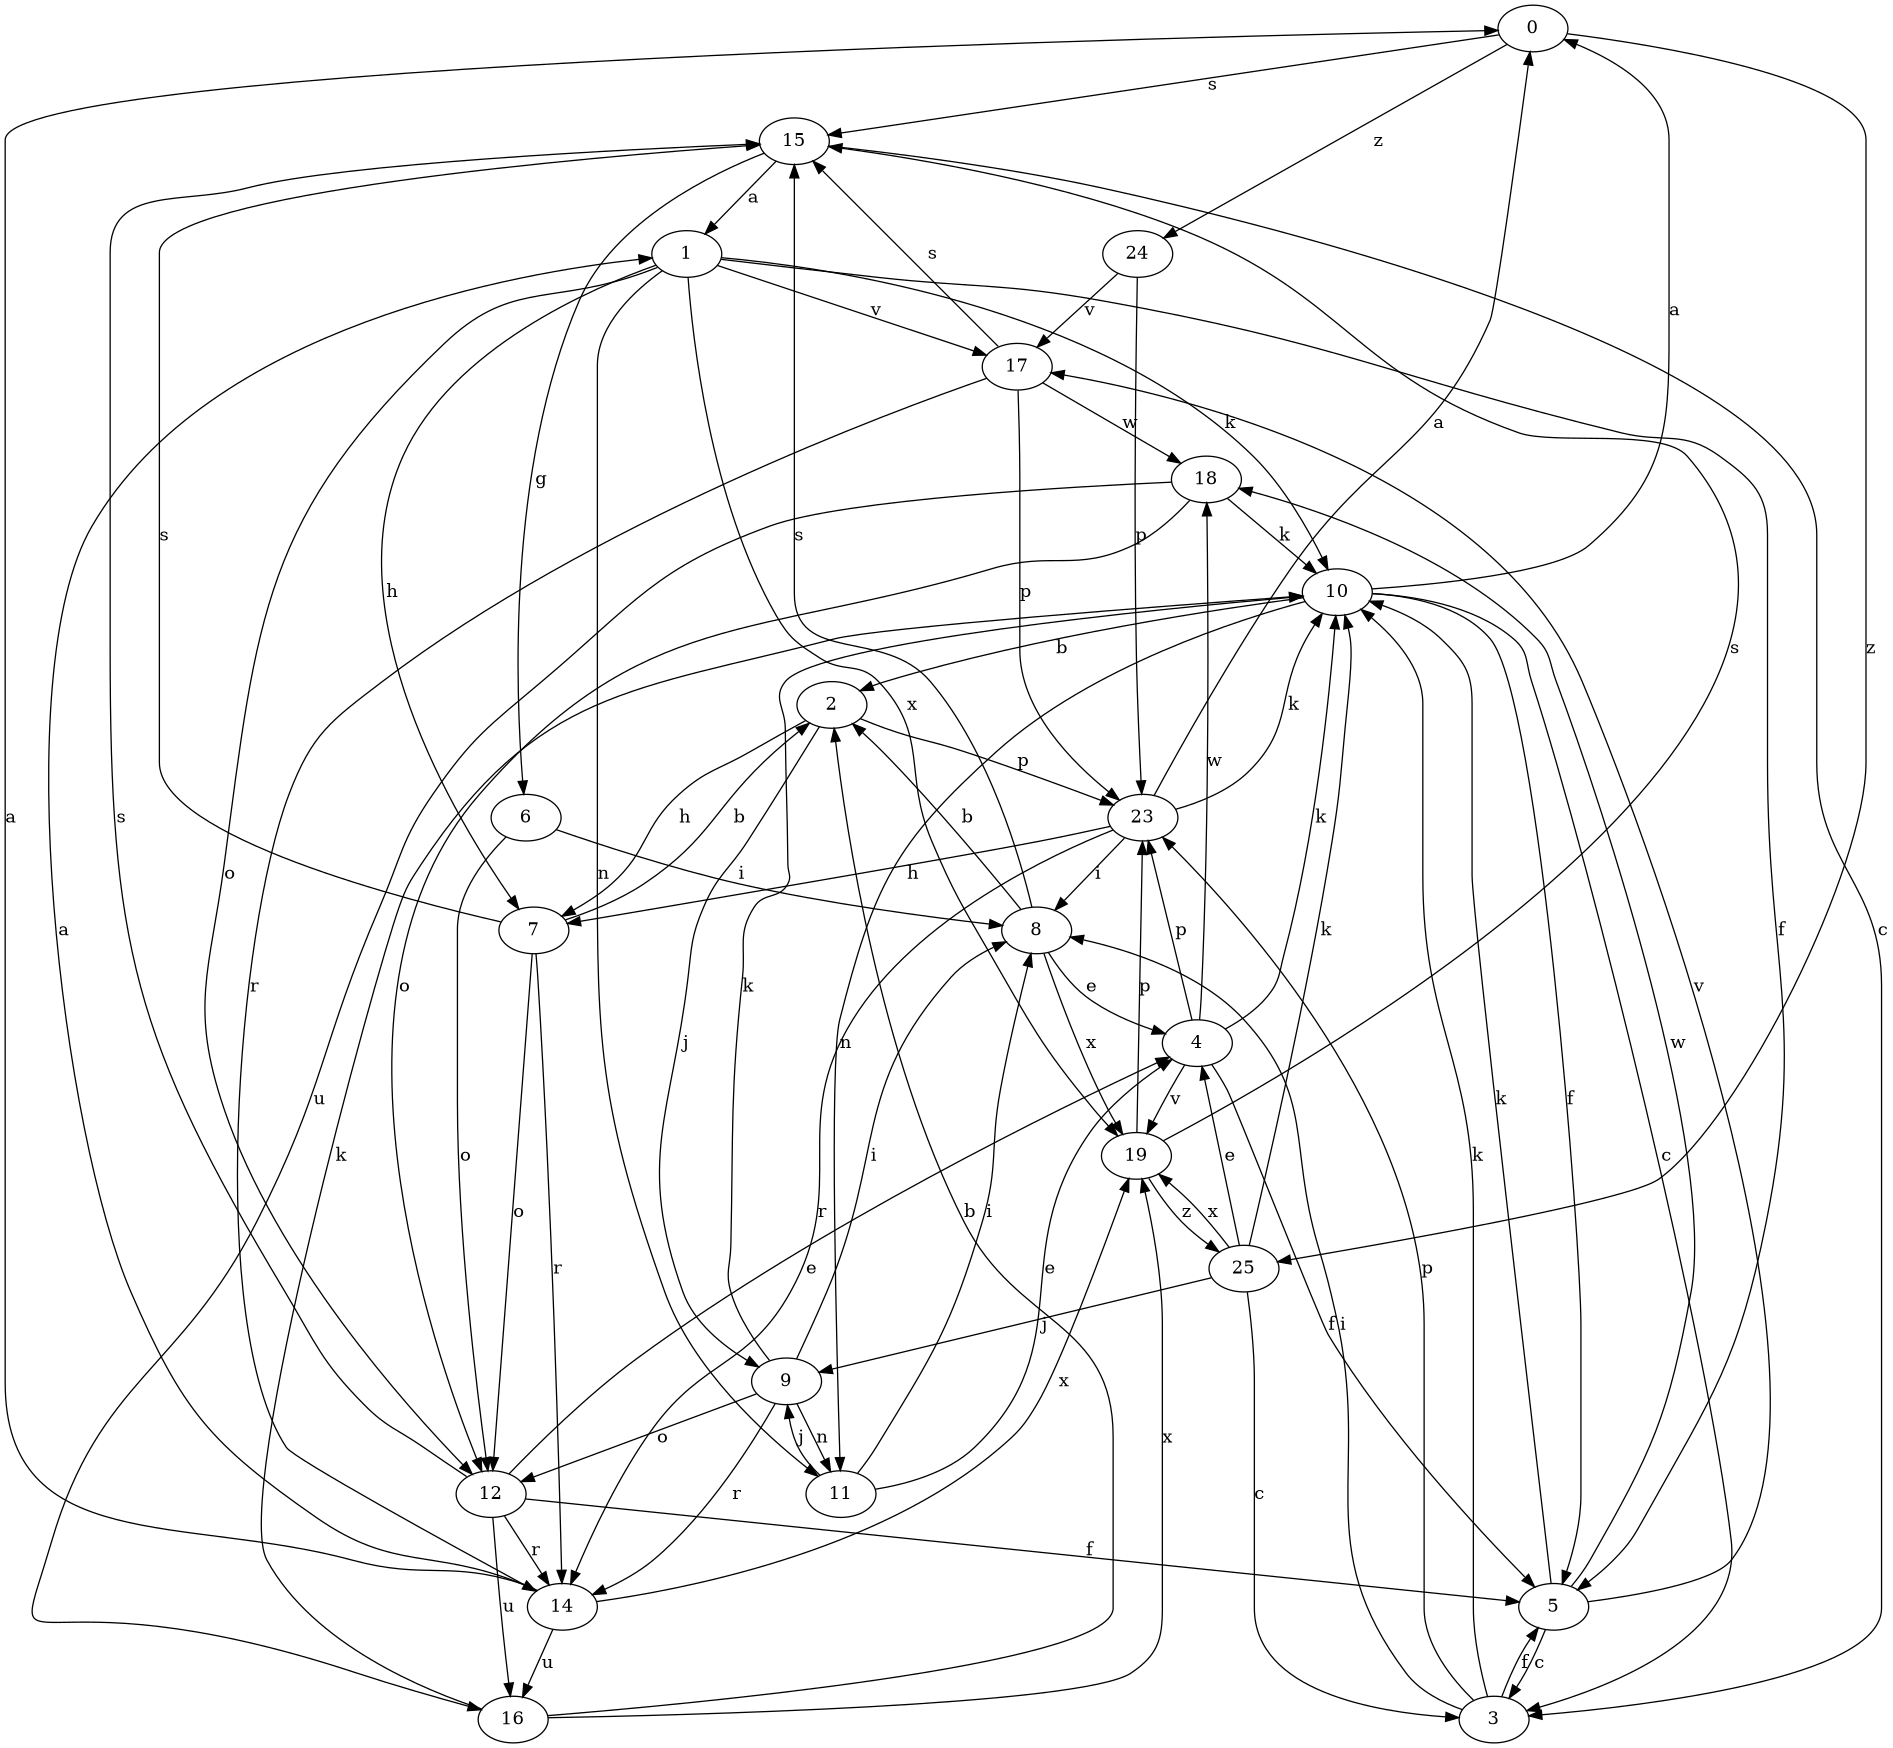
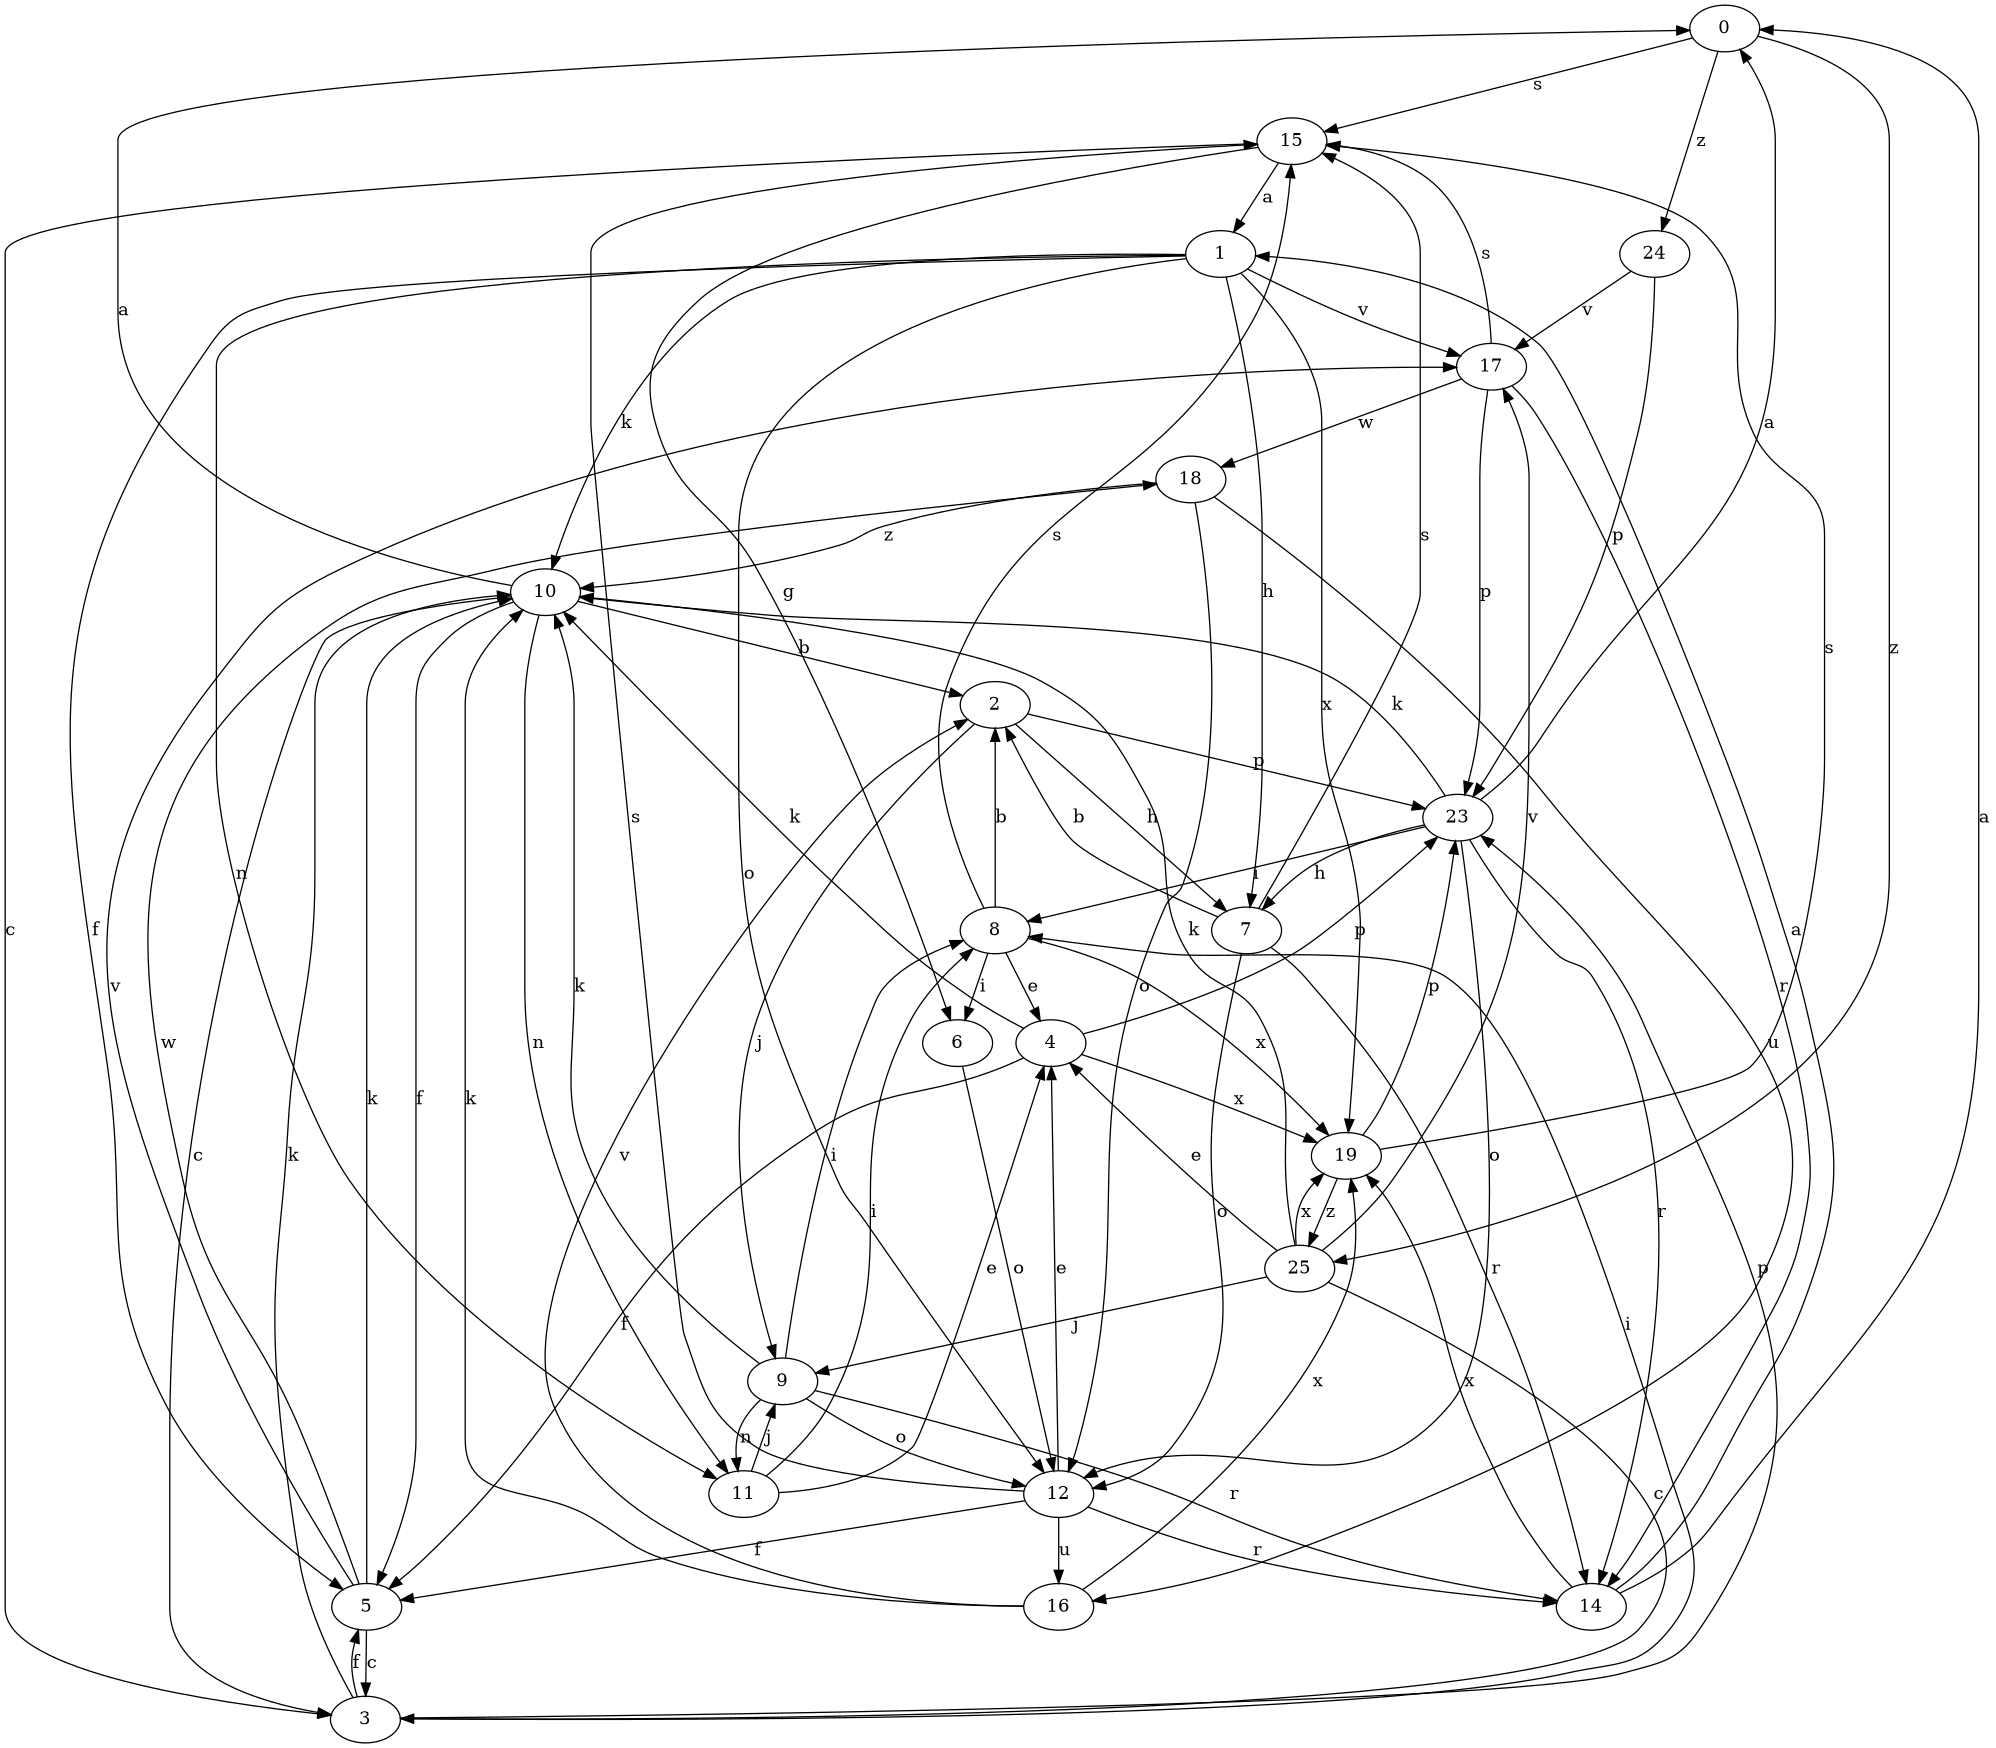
edge "18" -> "10": label "k" -> "z"
edge "4" -> "18": removed, label "w"
edge "25" -> "17": added, label "v"
edge "6" -> "8": reversed
edge "4" -> "19": label "v" -> "x"
edge "16" -> "2": label "b" -> "v"
edge "23" -> "12": added, label "o"
edge "14" -> "16": removed, label "u"
